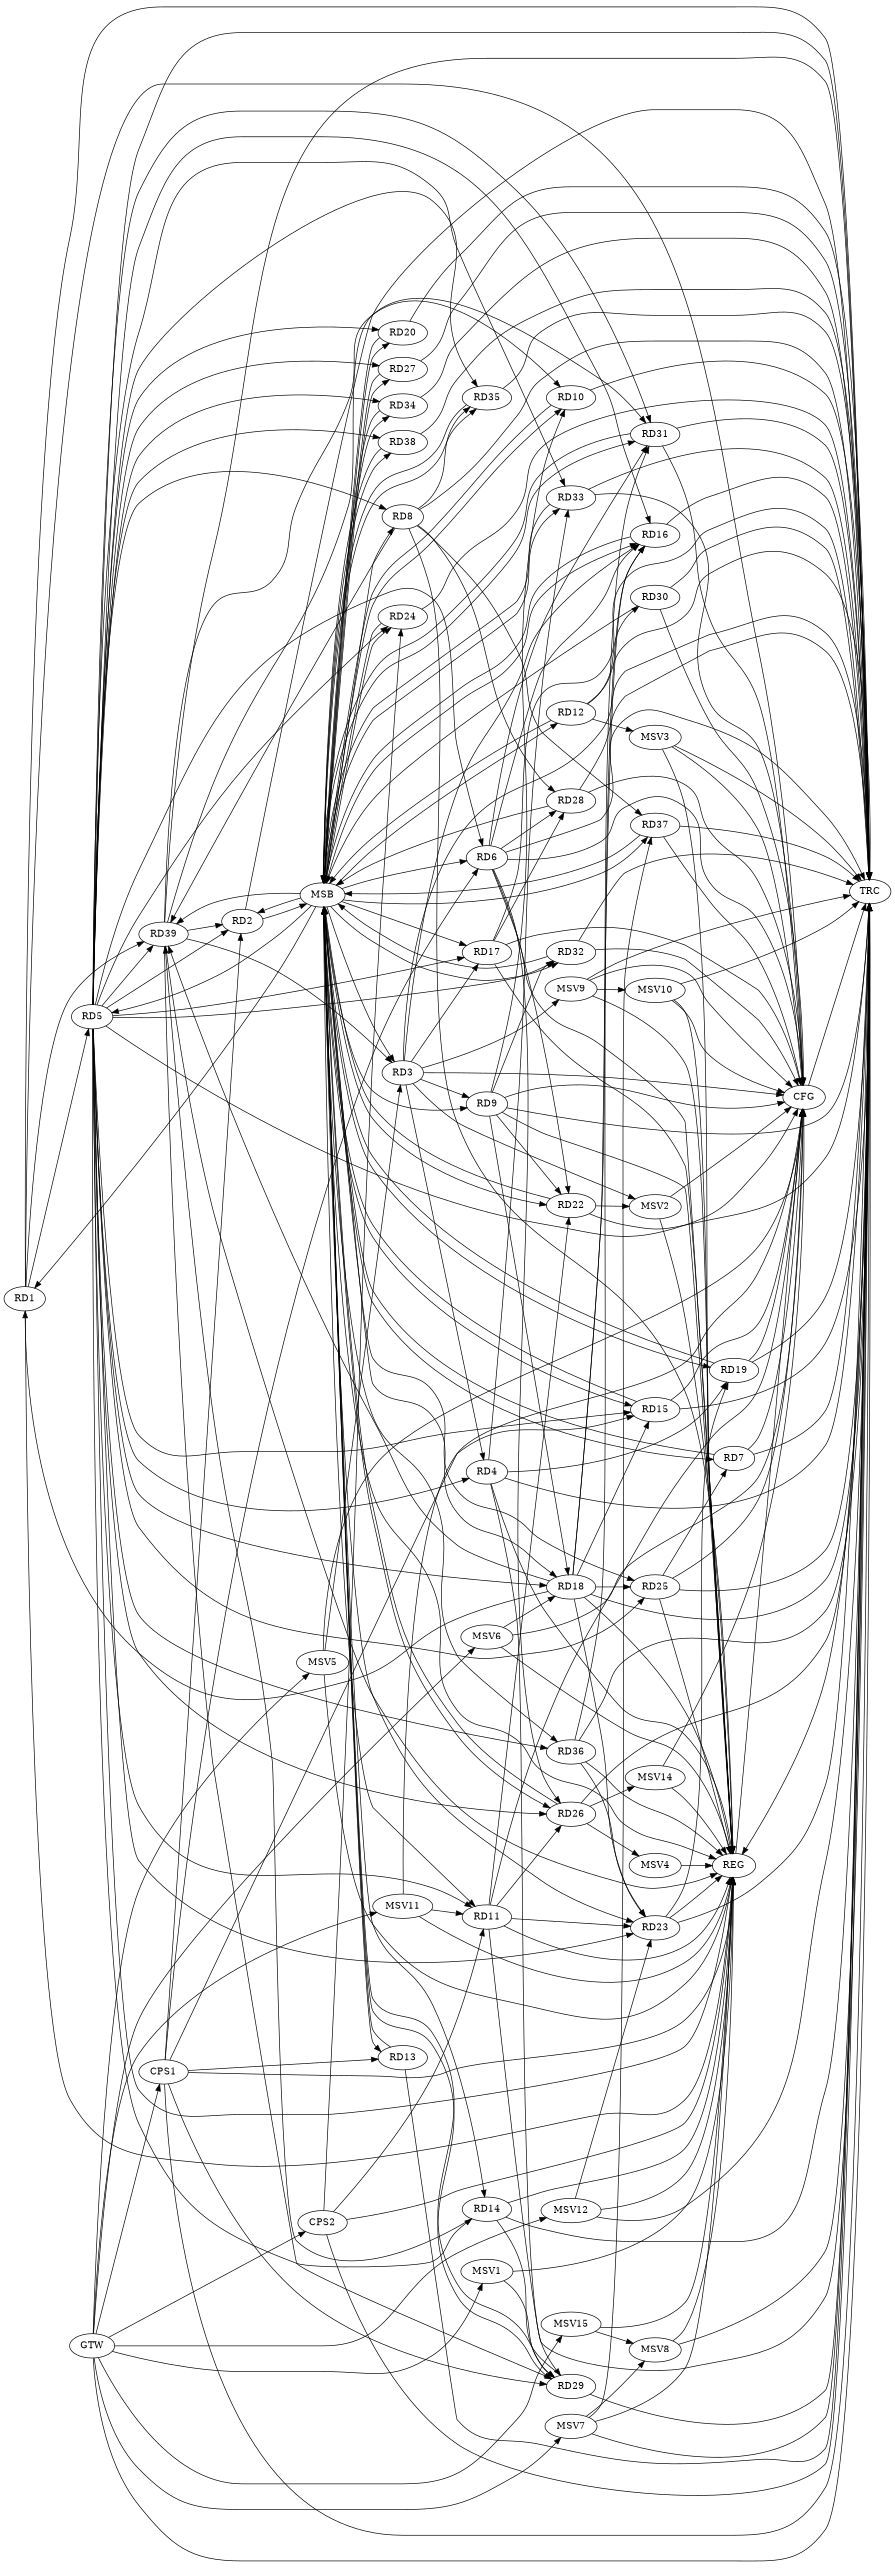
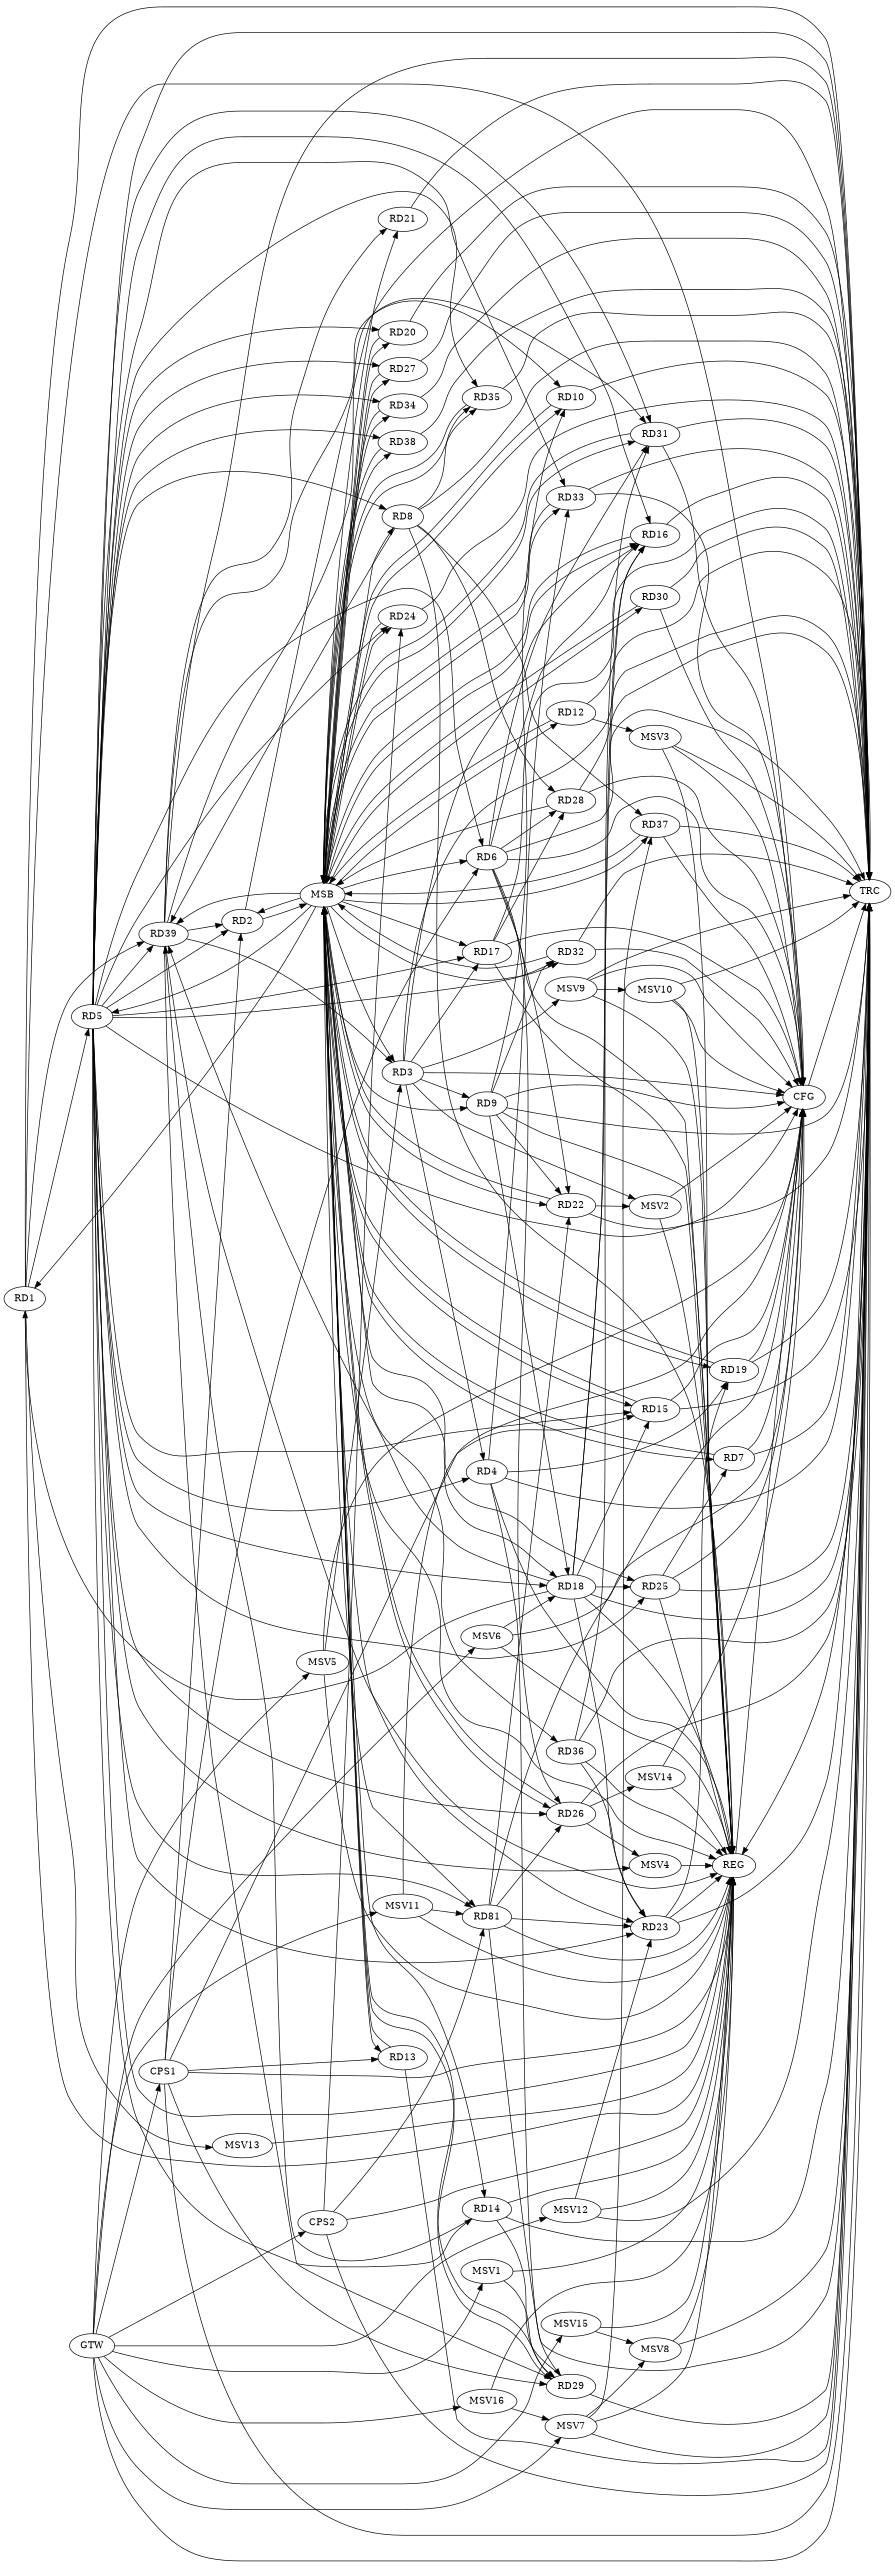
node "RD21": added
edge "RD12" -> "RD30": now "MSB" -> "RD30"
edge "RD5" -> "RD36": now "RD5" -> "MSV4"
node "RD11": label "RD11" -> "RD81"
node "MSV13": added
node "MSV16": added
